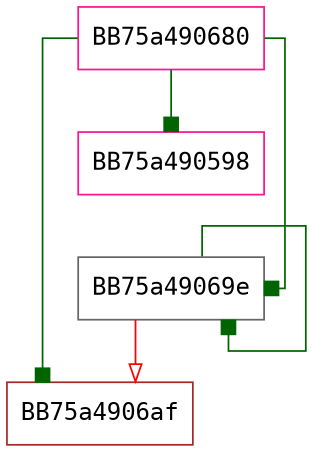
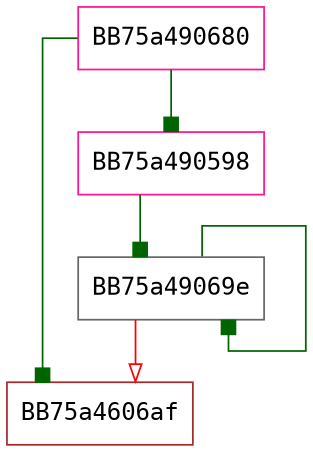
edge "BB75a490680" -> "BB75a49069e": now "BB75a490598" -> "BB75a49069e"
node "BB75a4906af": label "BB75a4906af" -> "BB75a4606af"
